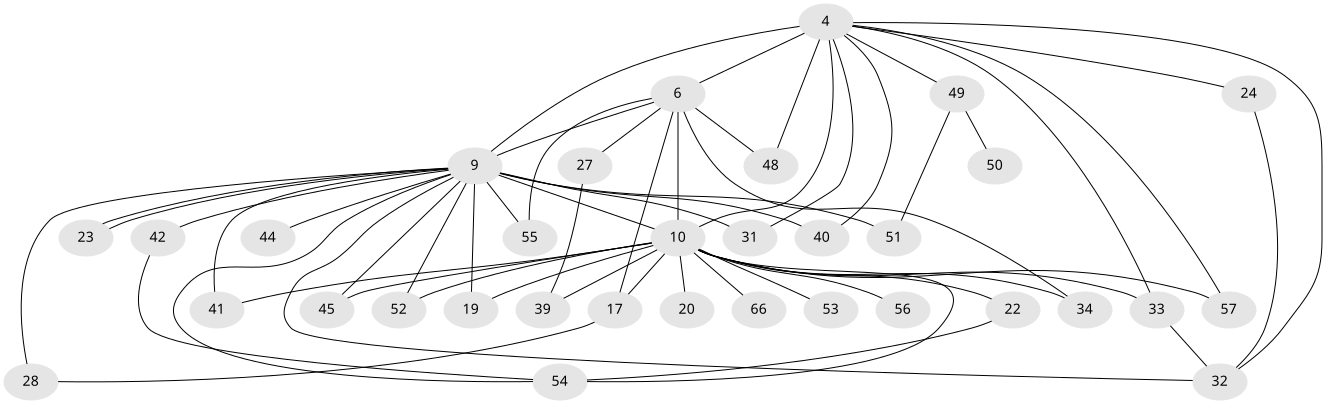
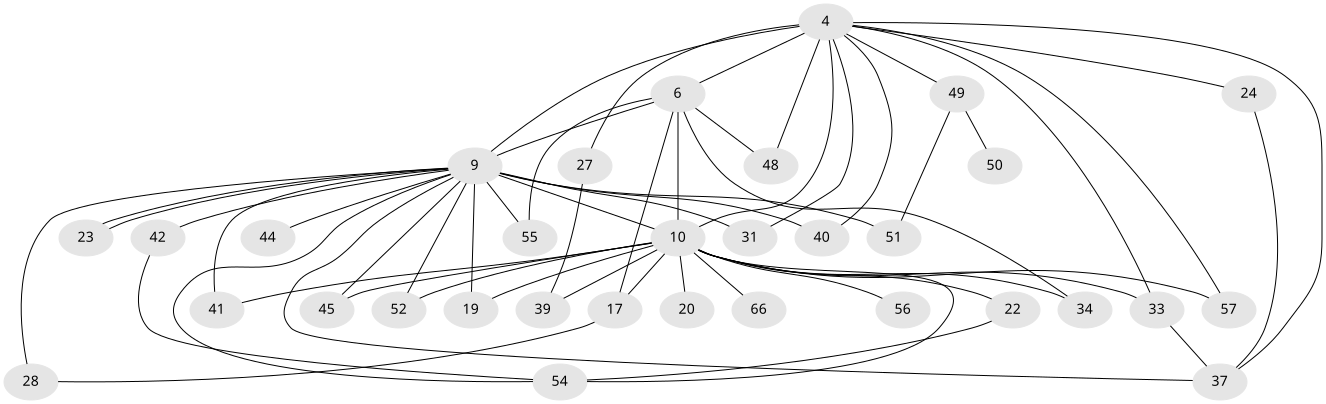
edge "6" -- "27": now "4" -- "27"
node "53": removed
node "32": label "32" -> "37"
